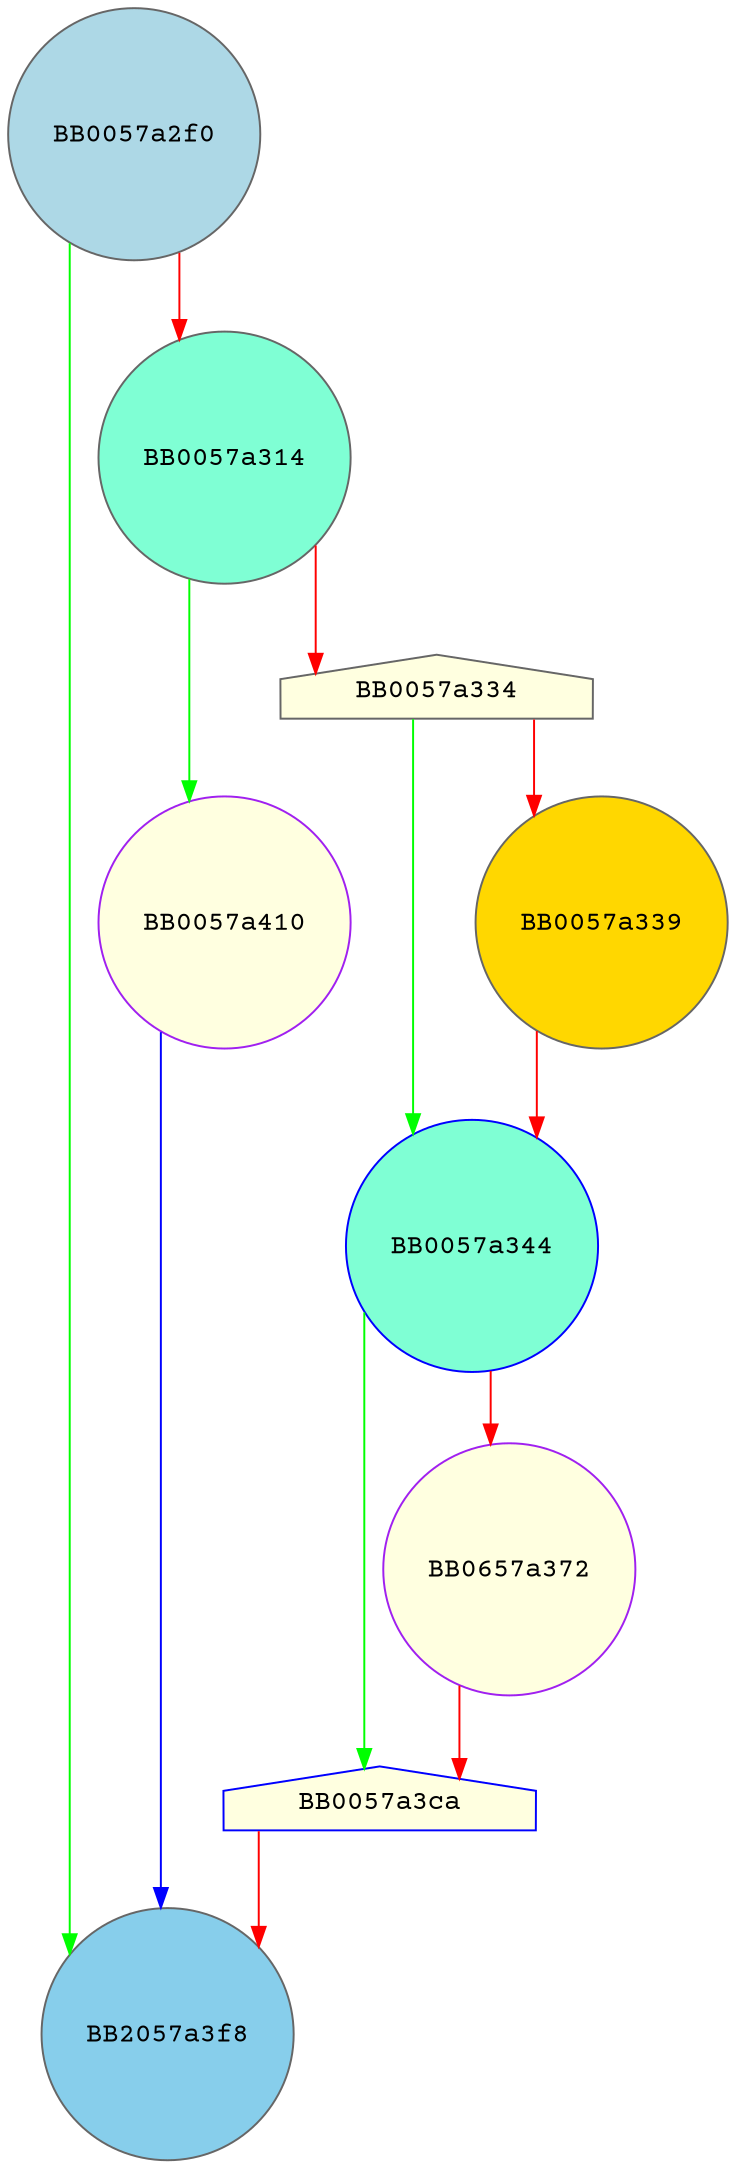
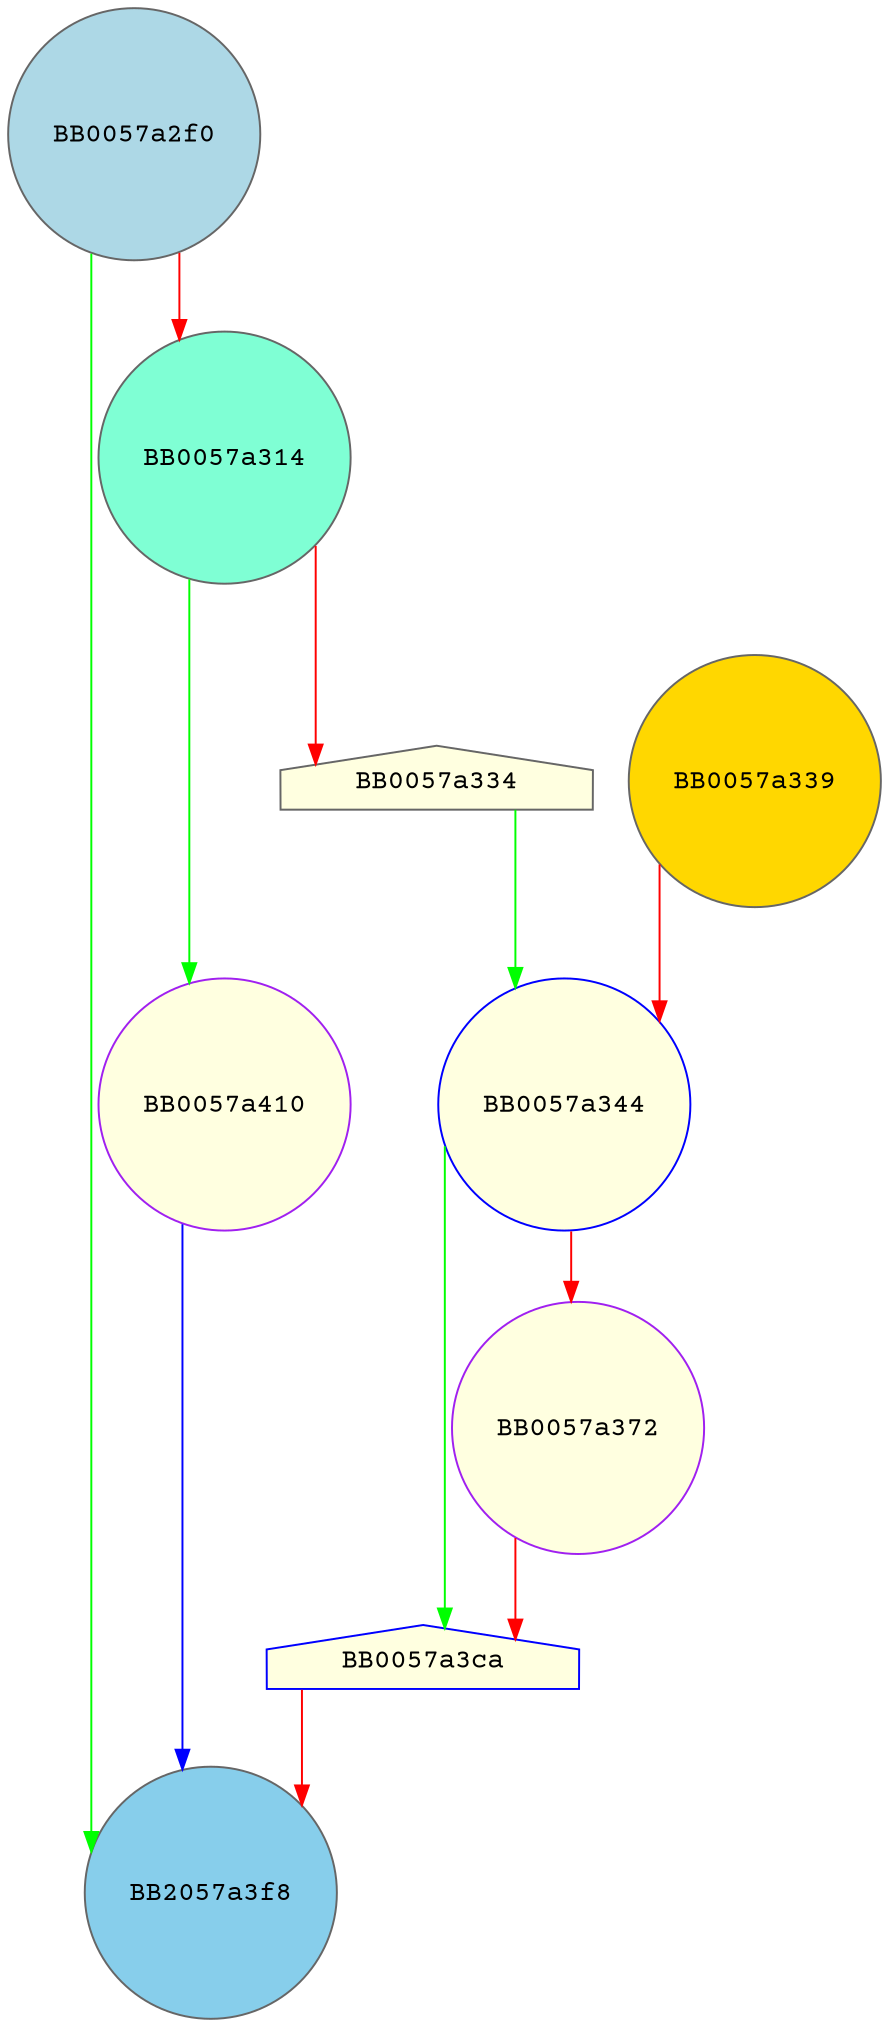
edge "BB0057a334" -> "BB0057a339": removed
node "BB0057a344": fillcolor aquamarine -> lightyellow
node "BB0657a372": label "BB0657a372" -> "BB0057a372"
